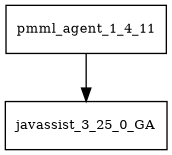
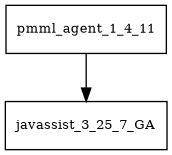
node "javassist_3_25_0_GA": label "javassist_3_25_0_GA" -> "javassist_3_25_7_GA"
